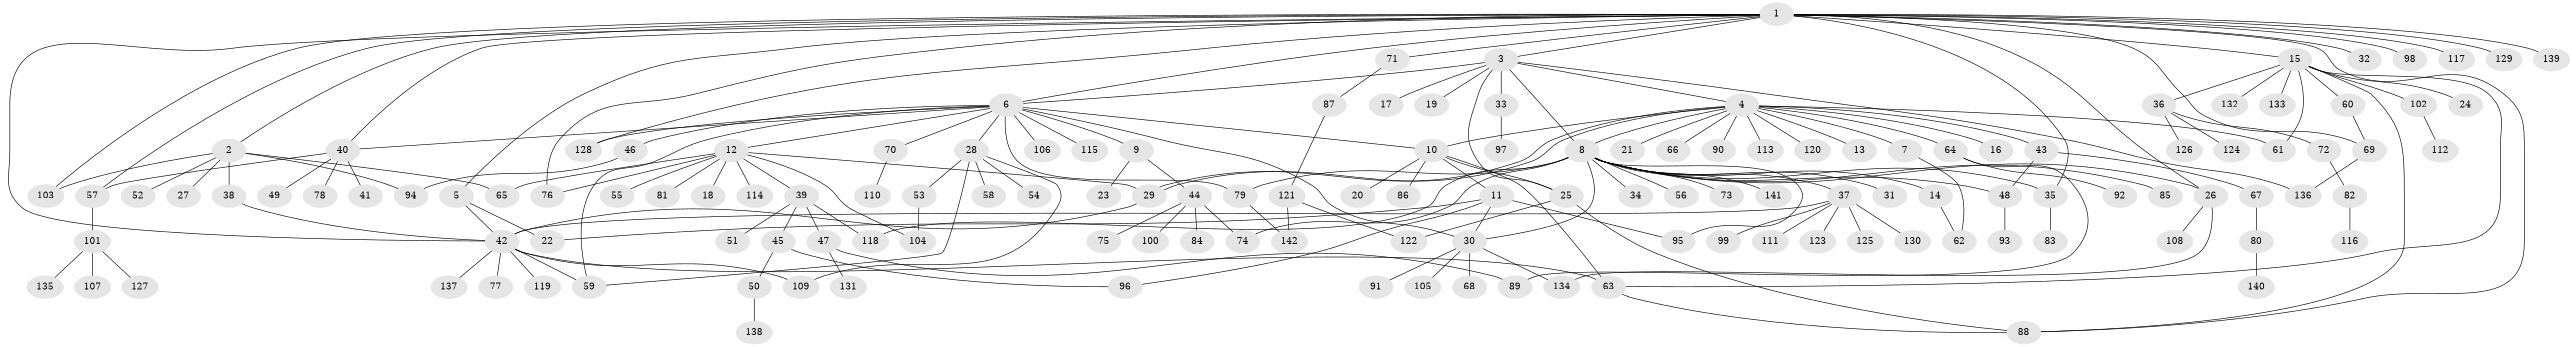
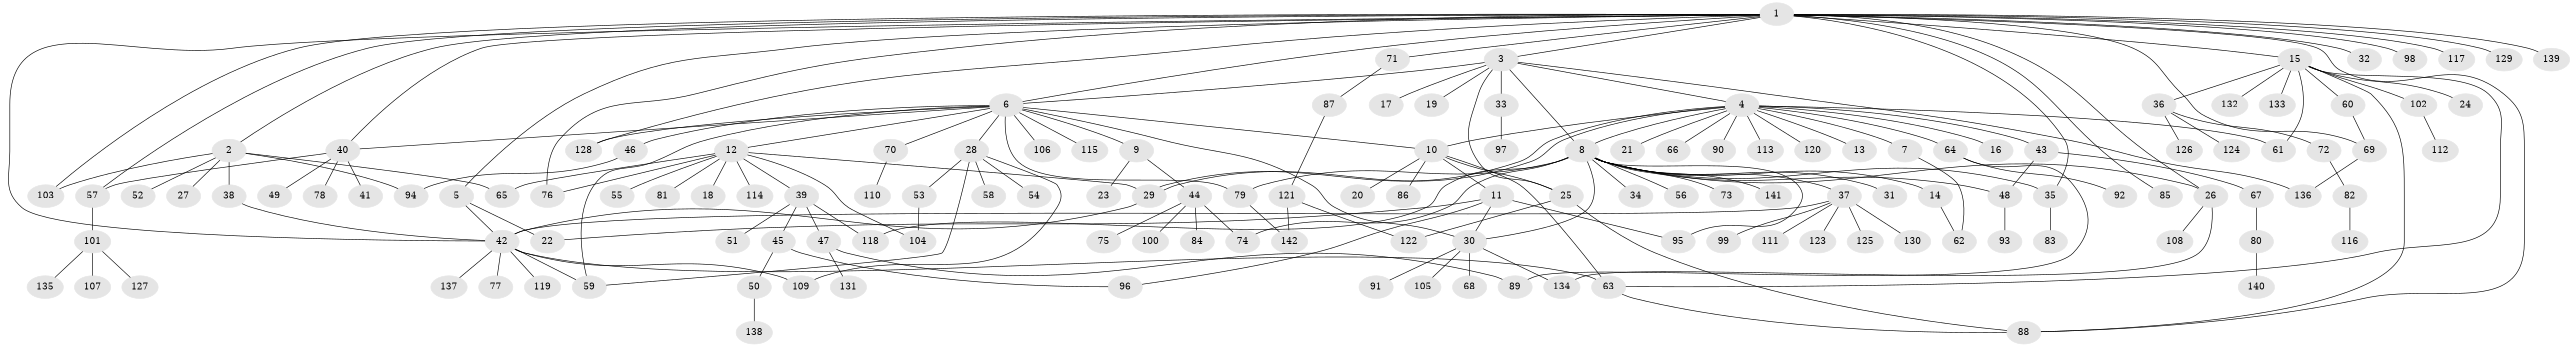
edge "8" -- "85": now "1" -- "85"
